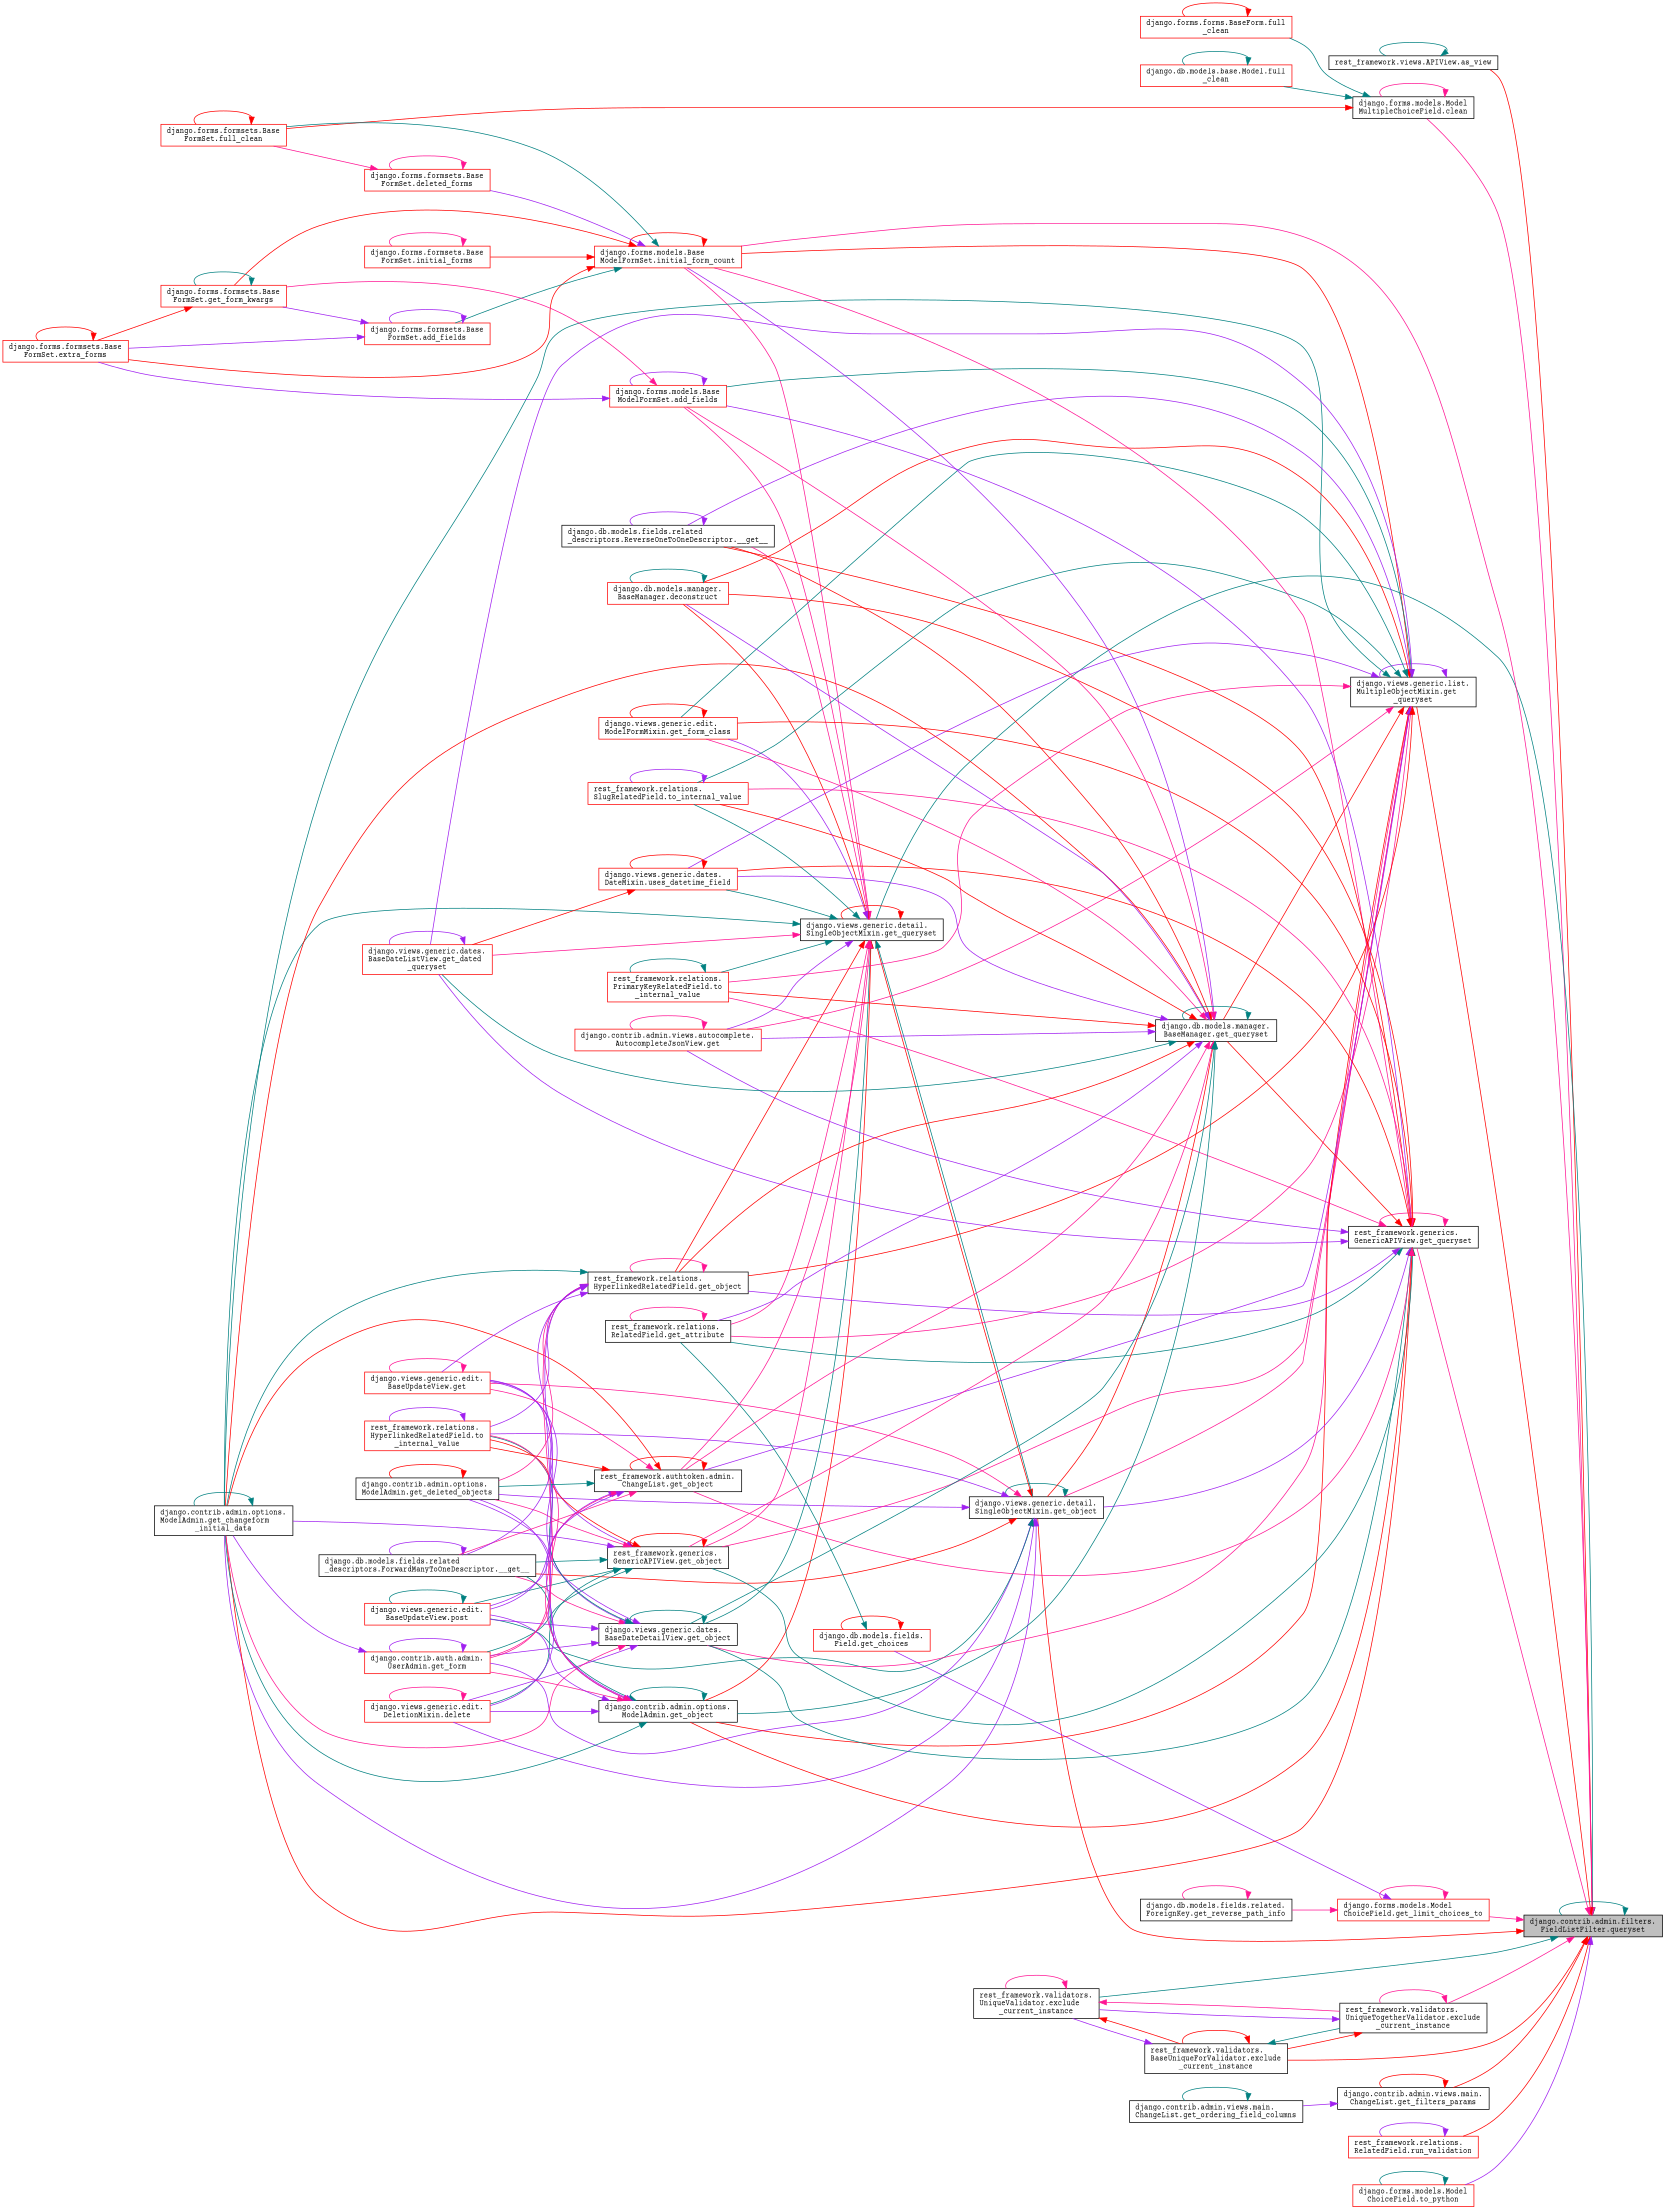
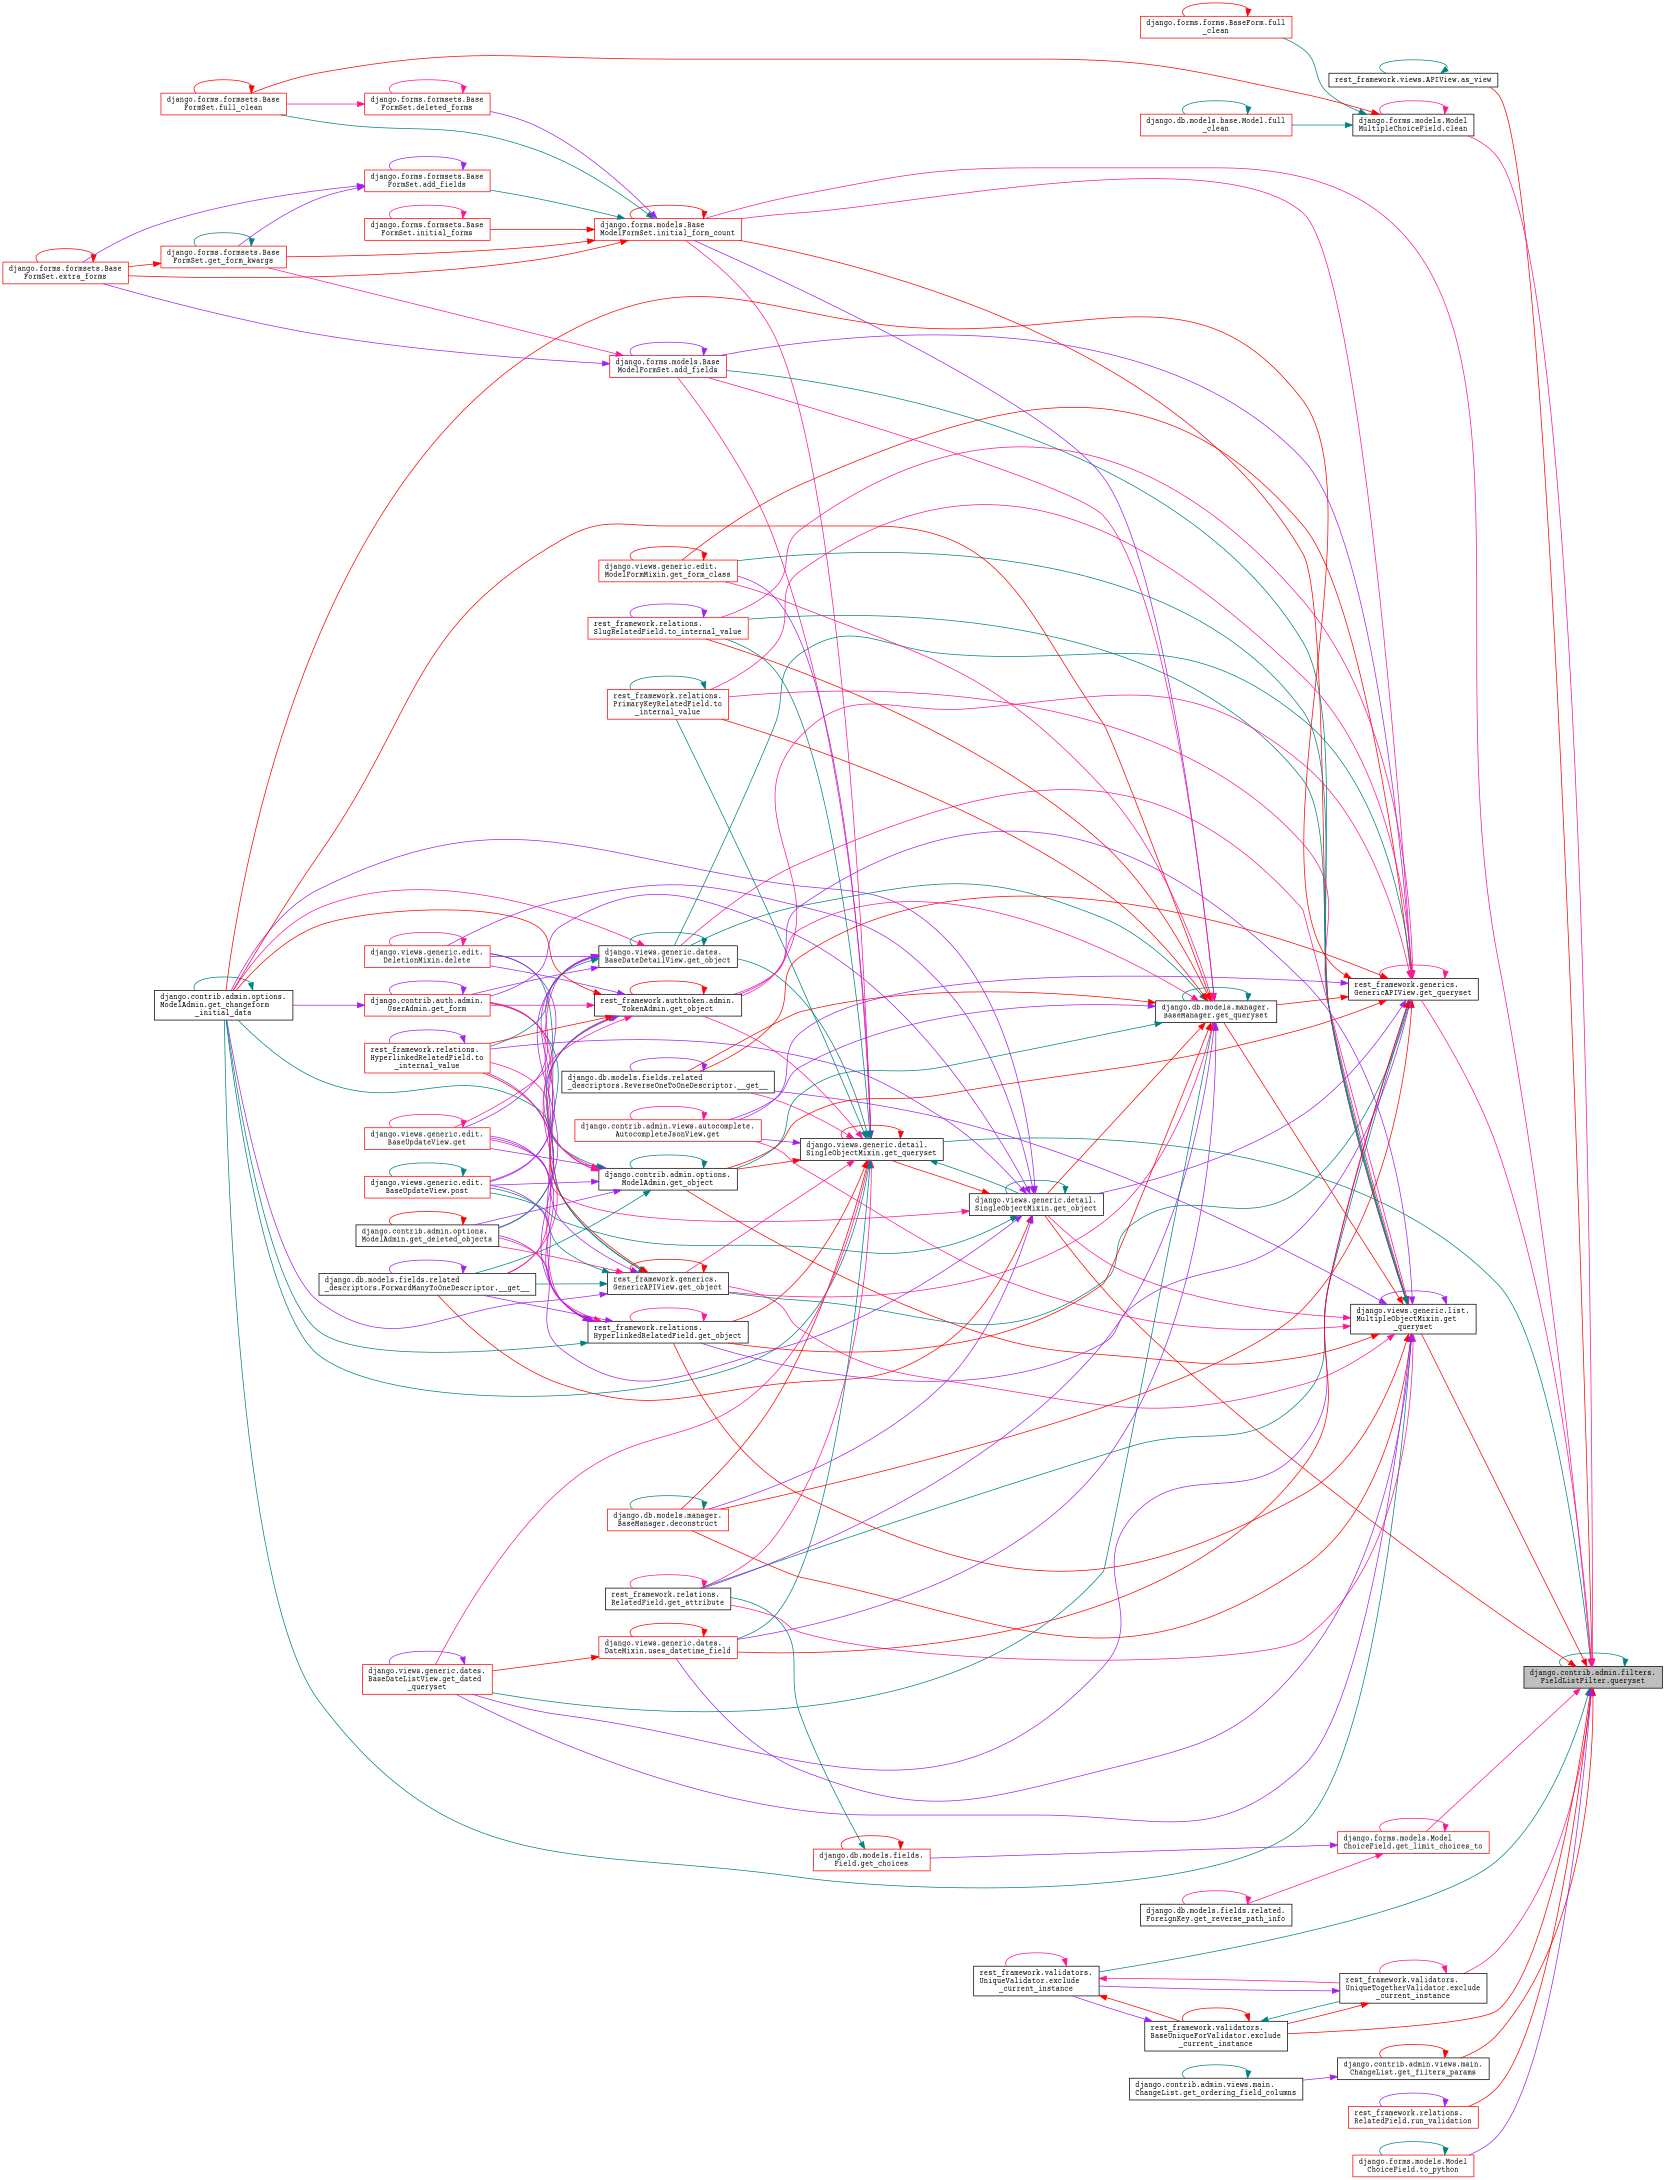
edge "django.db.models.manager. BaseManager.deconstruct" -> "django.db.models.manager. BaseManager.get_queryset": now "django.db.models.manager. BaseManager.deconstruct" -> "django.views.generic.detail. SingleObjectMixin.get_object"
node "rest_framework.authtoken.admin. ChangeList.get_object": label "rest_framework.authtoken.admin. ChangeList.get_object" -> "rest_framework.authtoken.admin. TokenAdmin.get_object"
